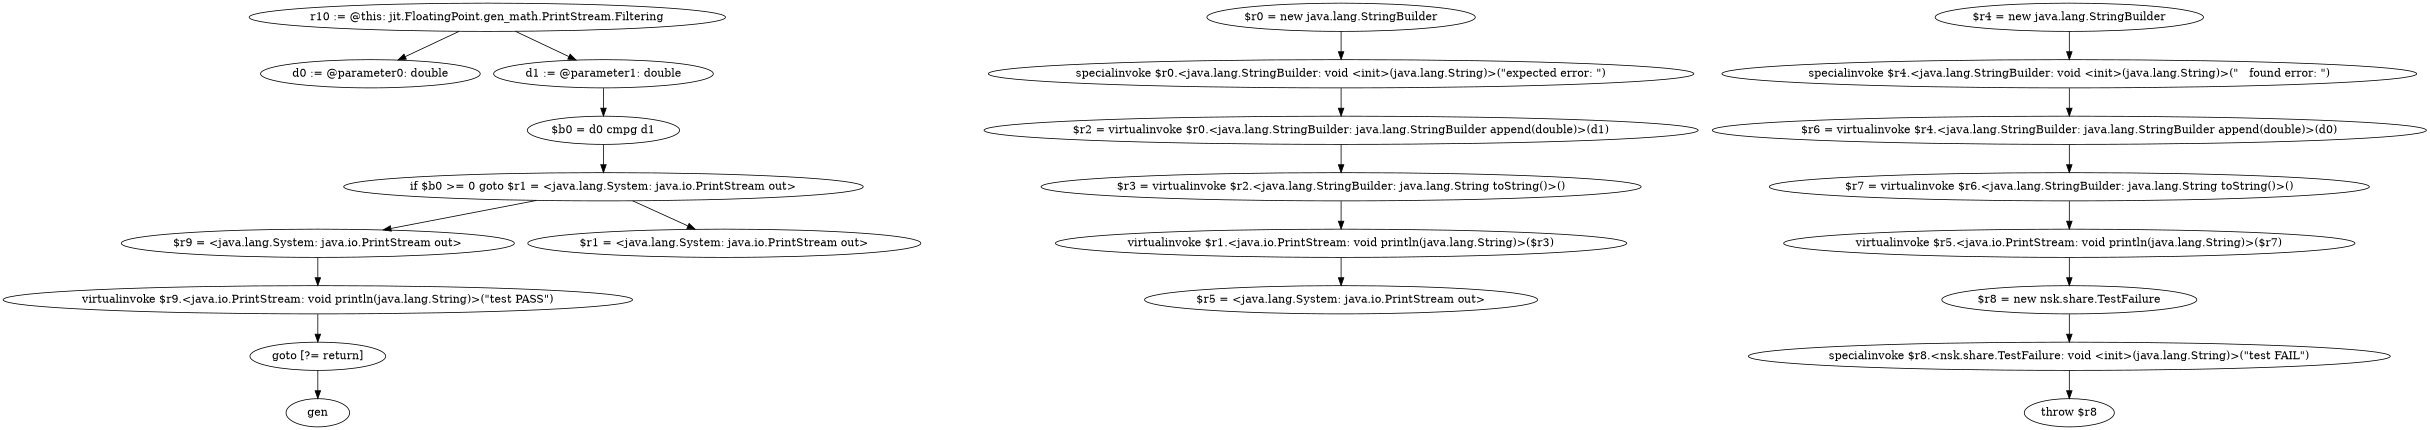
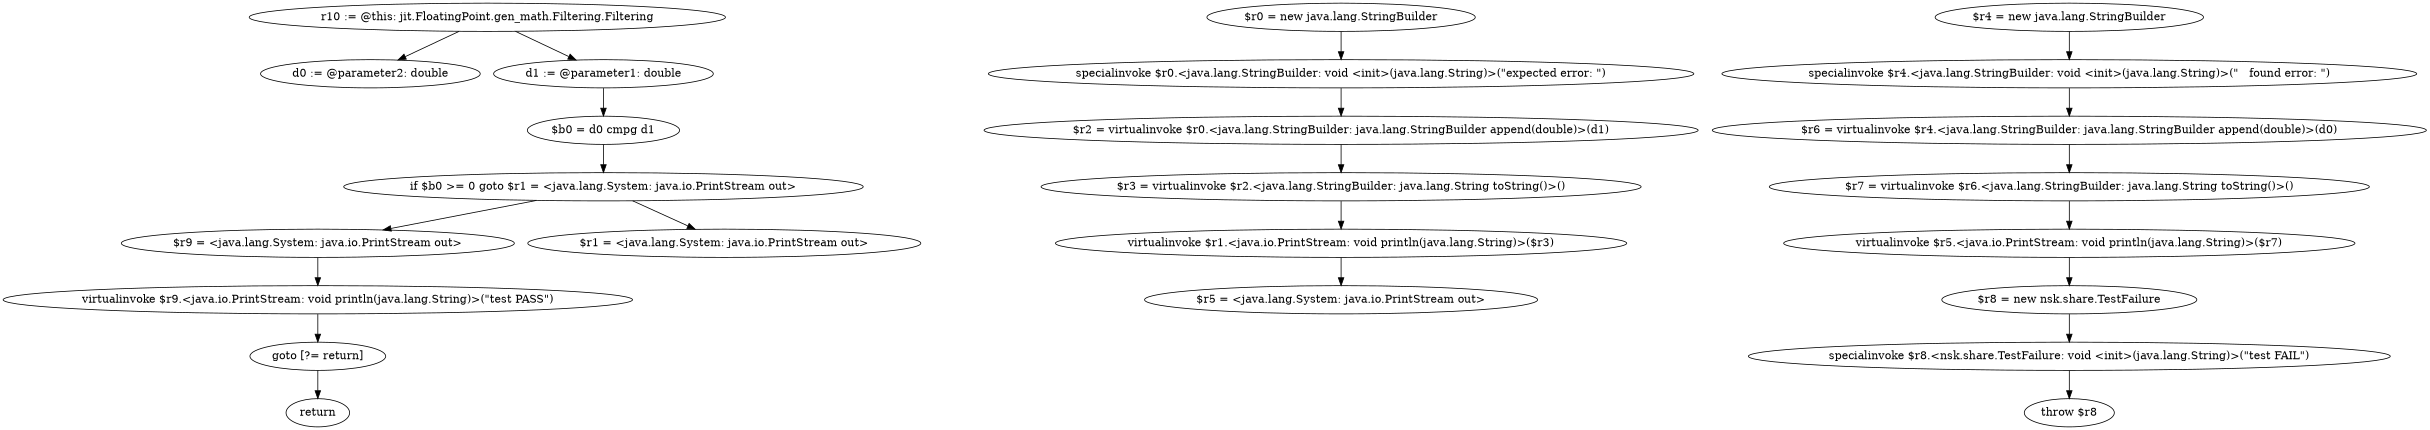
node "r10 := @this: jit.FloatingPoint.gen_math.PrintStream.Filtering": label "r10 := @this: jit.FloatingPoint.gen_math.PrintStream.Filtering" -> "r10 := @this: jit.FloatingPoint.gen_math.Filtering.Filtering"
node "d0 := @parameter0: double": label "d0 := @parameter0: double" -> "d0 := @parameter2: double"
node "gen": label "gen" -> "return"
